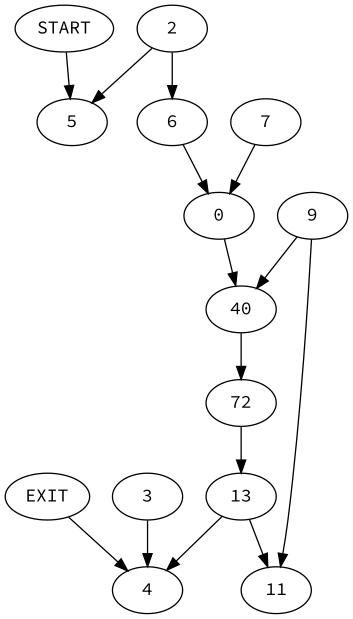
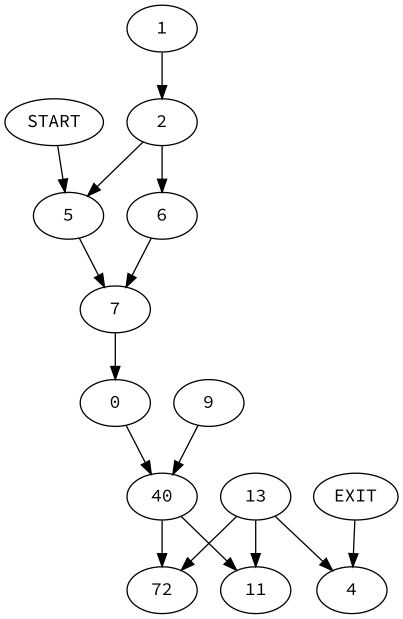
node "1": added
edge "6" -> "0": now "6" -> "7"
edge "5" -> "7": added
edge "9" -> "11": now "40" -> "11"
edge "72" -> "13": reversed
node "3": removed
